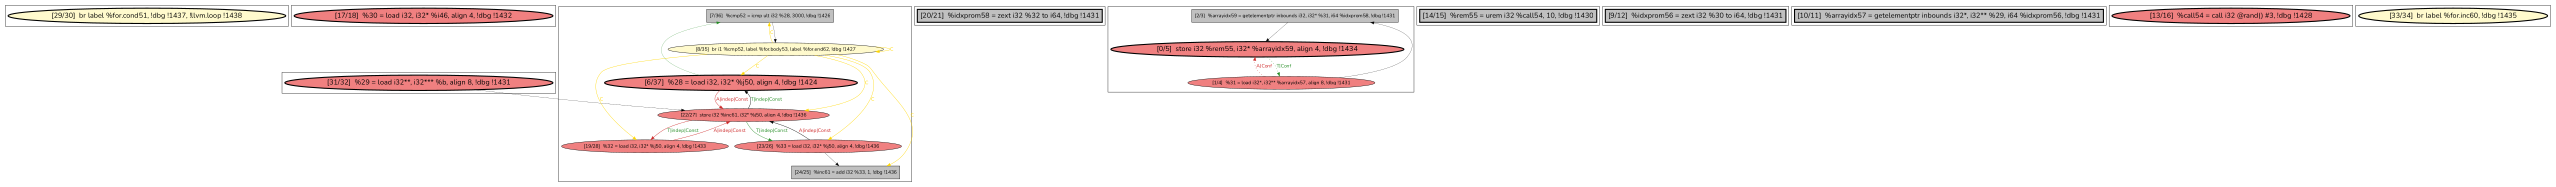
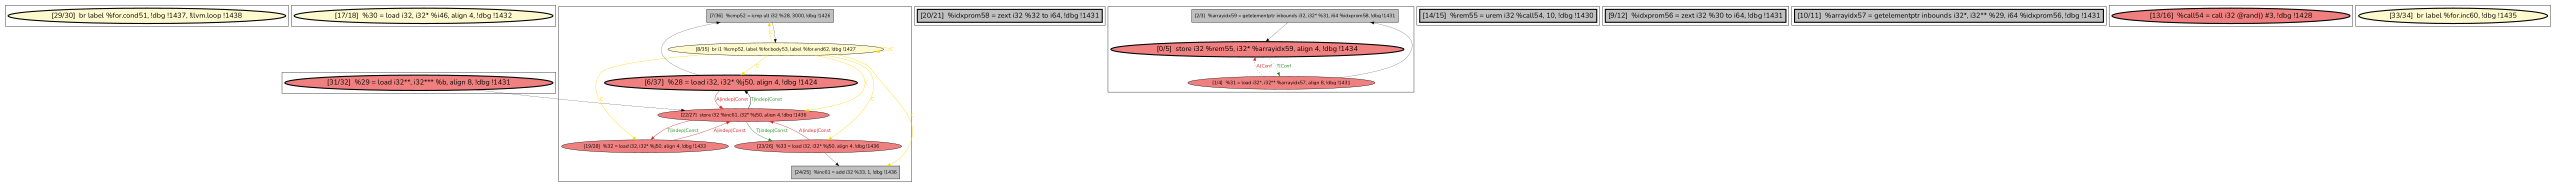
node "[17/18]  %30 = load i32, i32* %i46, align 4, !dbg !1432": fillcolor lightcoral -> lemonchiffon
edge "[6/37]  %28 = load i32, i32* %j50, align 4, !dbg !1424" -> "[7/36]  %cmp52 = icmp ult i32 %28, 3000, !dbg !1426": color forestgreen -> black
edge "[23/26]  %33 = load i32, i32* %j50, align 4, !dbg !1436" -> "[22/27]  store i32 %inc61, i32* %j50, align 4, !dbg !1436": color black -> firebrick3
